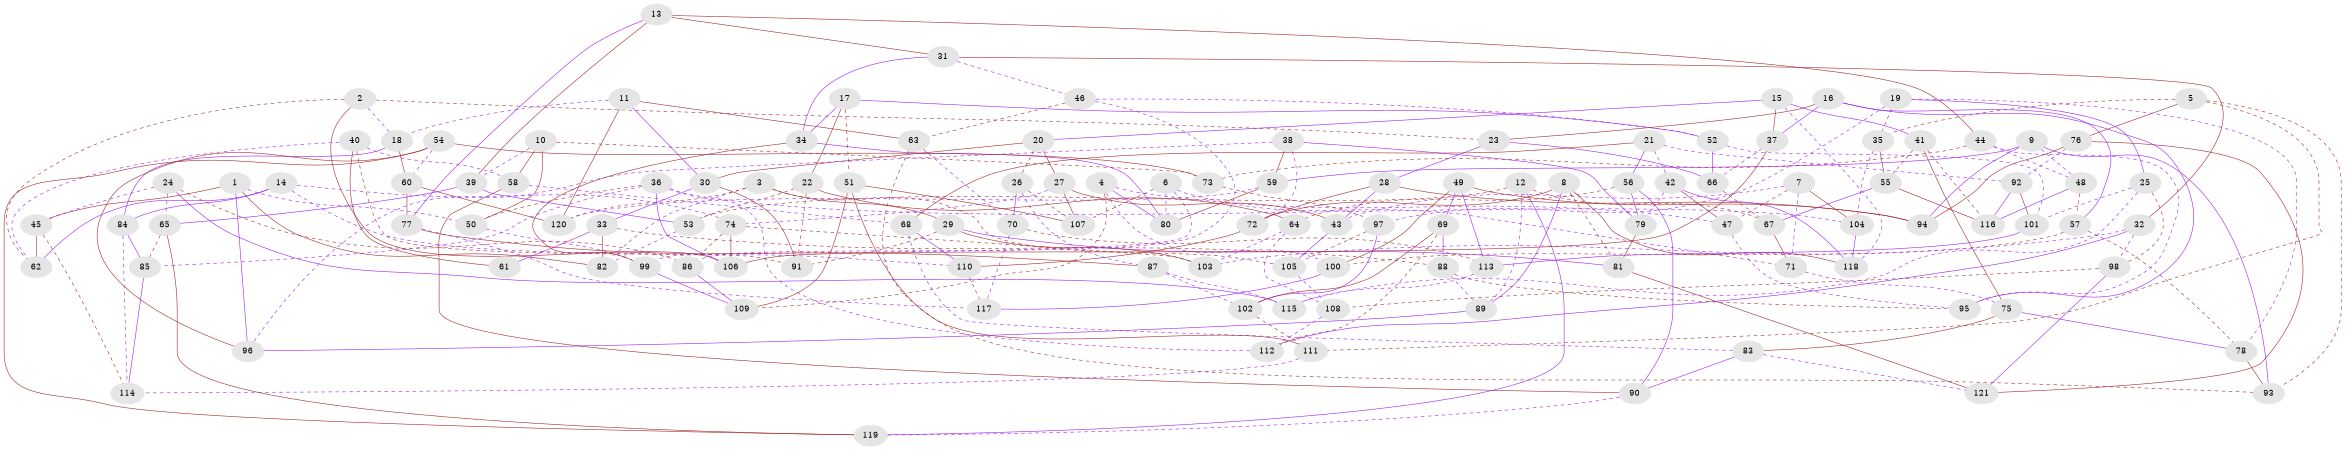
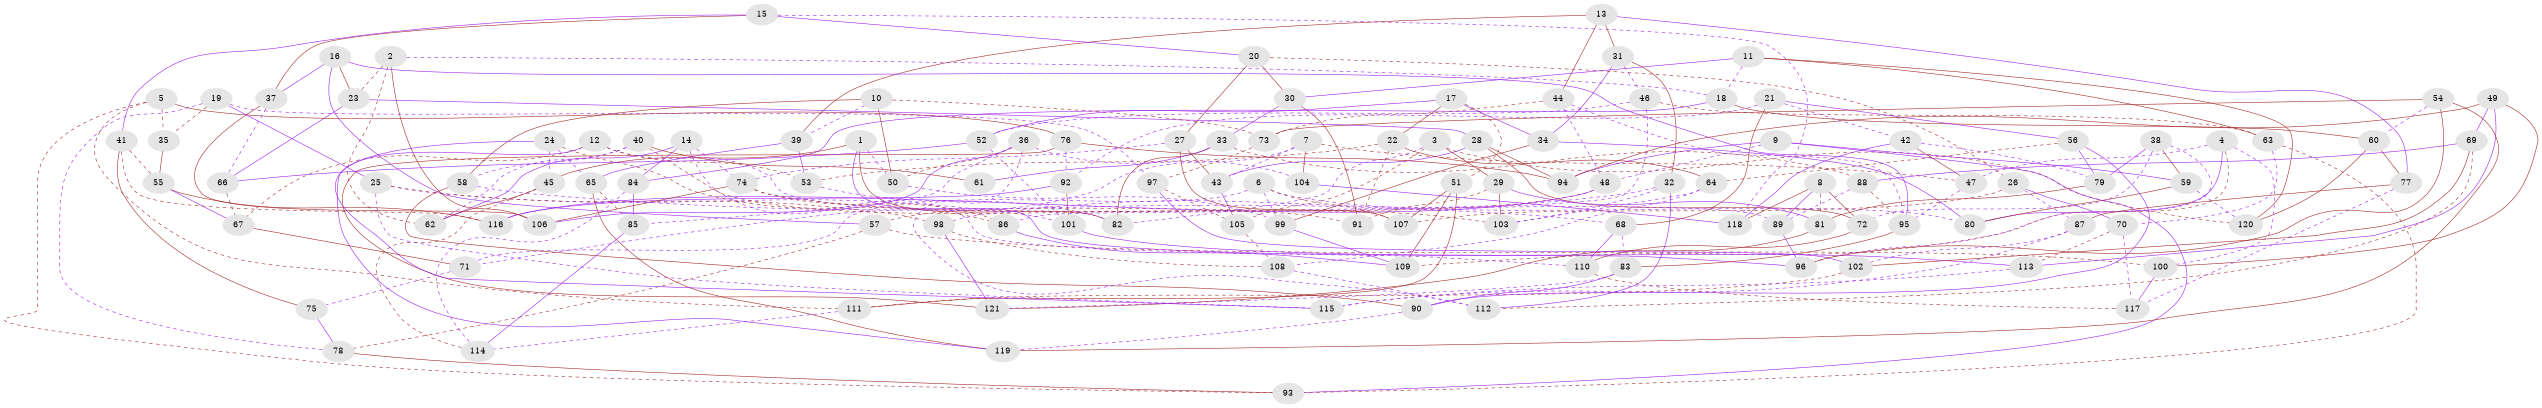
edge "35" -- "104": removed
edge "105" -- "108": color purple -> brown
edge "75" -- "83": now "95" -- "83"
